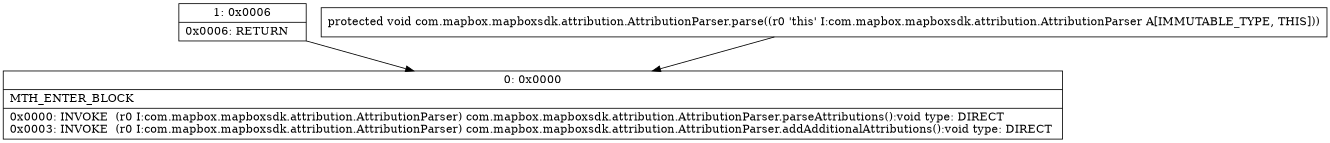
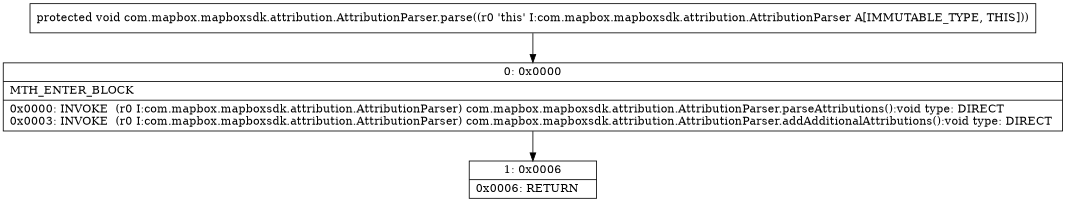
edge "1: 0x0006" -> "0: 0x0000": reversed
